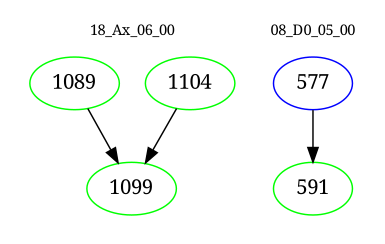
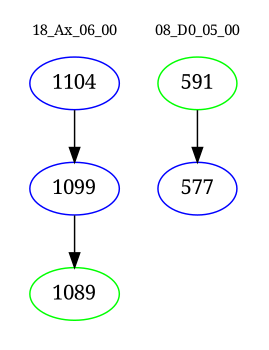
node "1104": color green -> blue
edge "1089" -> "1099": reversed
edge "577" -> "591": reversed
node "1099": color green -> blue
